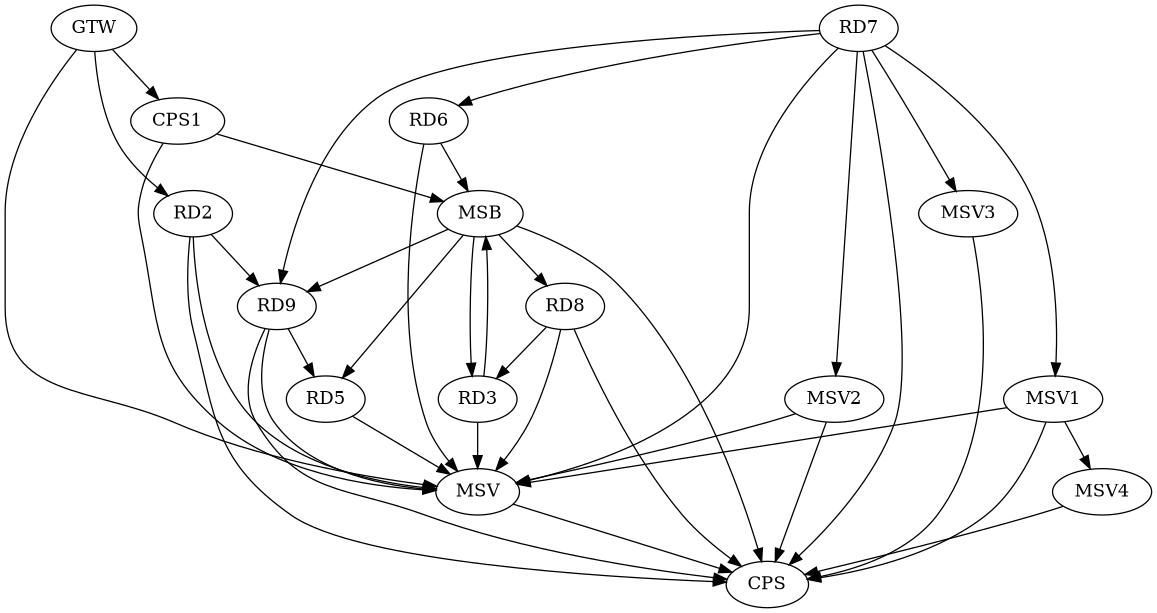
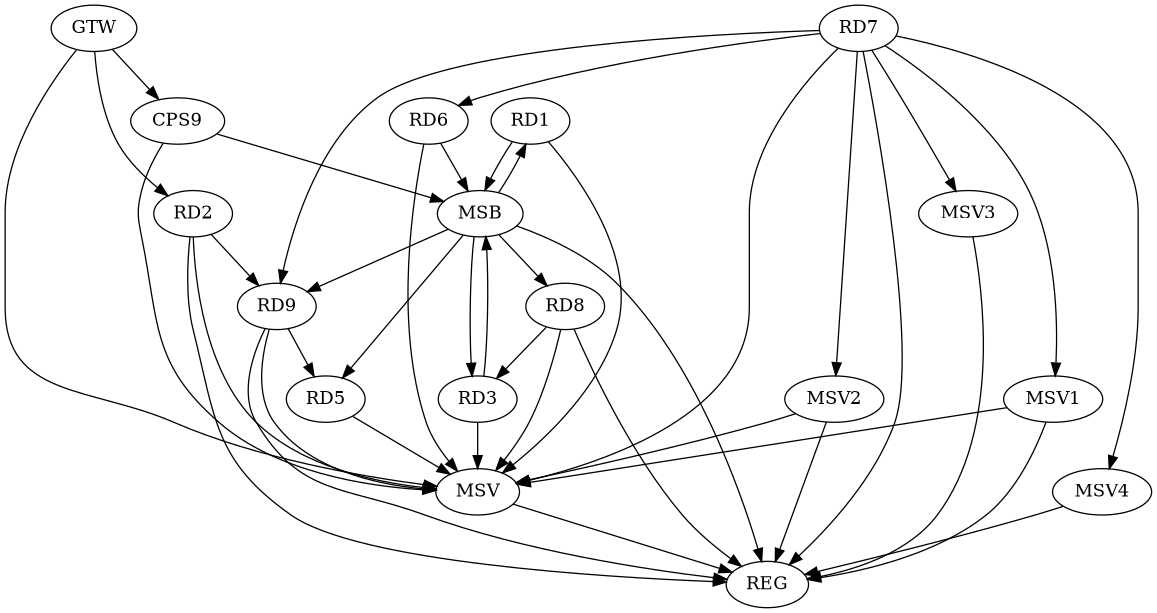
node "CPS1": label "CPS1" -> "CPS9"
node "RD1": added
edge "MSV1" -> "MSV4": now "RD7" -> "MSV4"
node "CPS": label "CPS" -> "REG"
